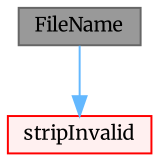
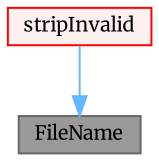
edge "FileName" -> "stripInvalid": reversed
